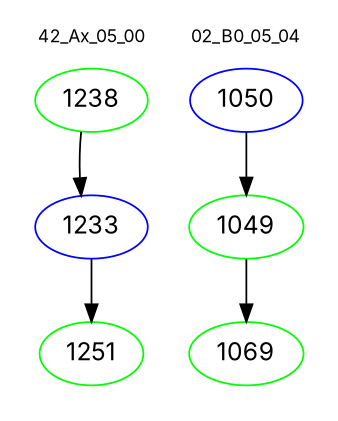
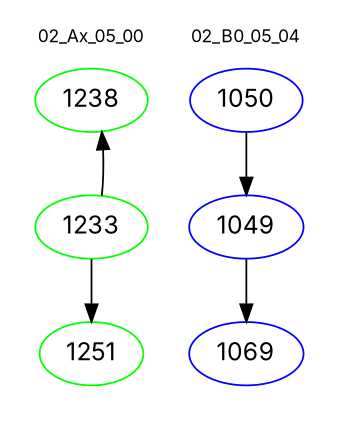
cluster "42_Ax_05_00": label "42_Ax_05_00" -> "02_Ax_05_00"
edge "1238" -> "1233": reversed
node "1233": color blue -> green
node "1049": color green -> blue
node "1069": color green -> blue
